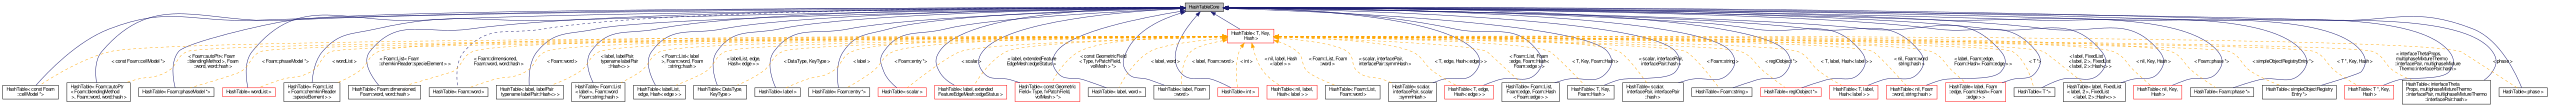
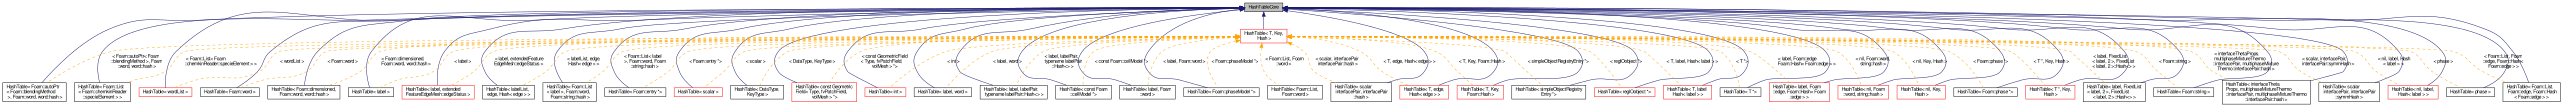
edge "HashTable< Foam::word >" -> "HashTableCore": style dashed -> solid
edge "HashTable< nil, label, Hash< label > >" -> "HashTableCore": added
node "HashTable< scalar, interfacePair, scalar ::symmHash >": label "HashTable< scalar, interfacePair, scalar ::symmHash >" -> "HashTable< scalar, interfacePair, interfacePair ::symmHash >"
node "HashTable< T, Key, Foam::Hash >": color black -> red
